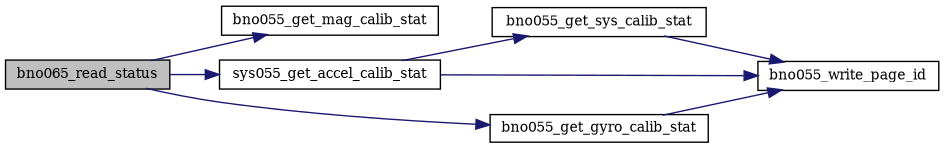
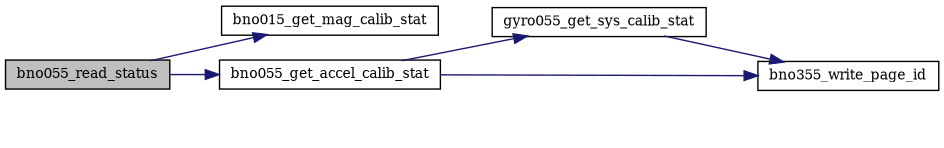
node "bno055_get_mag_calib_stat": label "bno055_get_mag_calib_stat" -> "bno015_get_mag_calib_stat"
node "bno055_get_sys_calib_stat": label "bno055_get_sys_calib_stat" -> "gyro055_get_sys_calib_stat"
node "bno065_read_status": label "bno065_read_status" -> "bno055_read_status"
node "sys055_get_accel_calib_stat": label "sys055_get_accel_calib_stat" -> "bno055_get_accel_calib_stat"
node "bno055_write_page_id": label "bno055_write_page_id" -> "bno355_write_page_id"
node "bno055_get_gyro_calib_stat": removed
